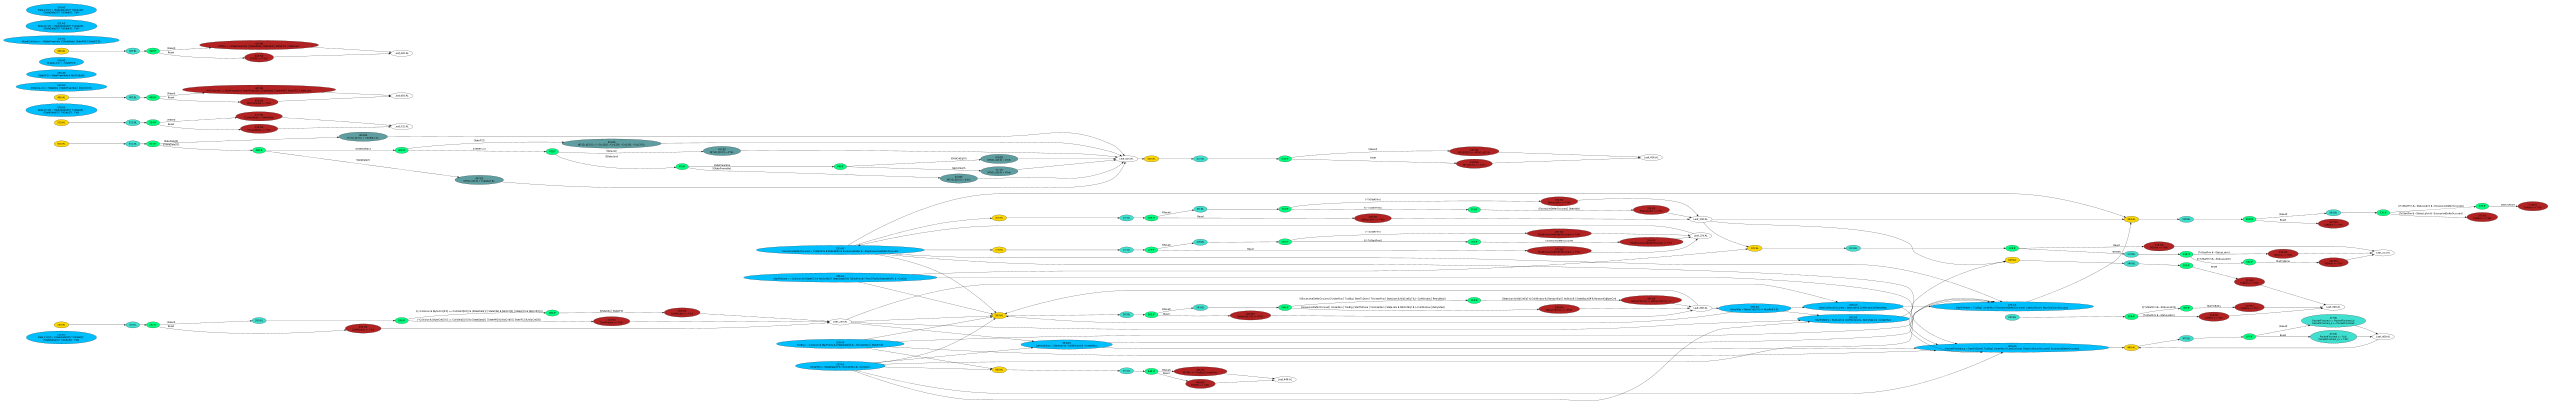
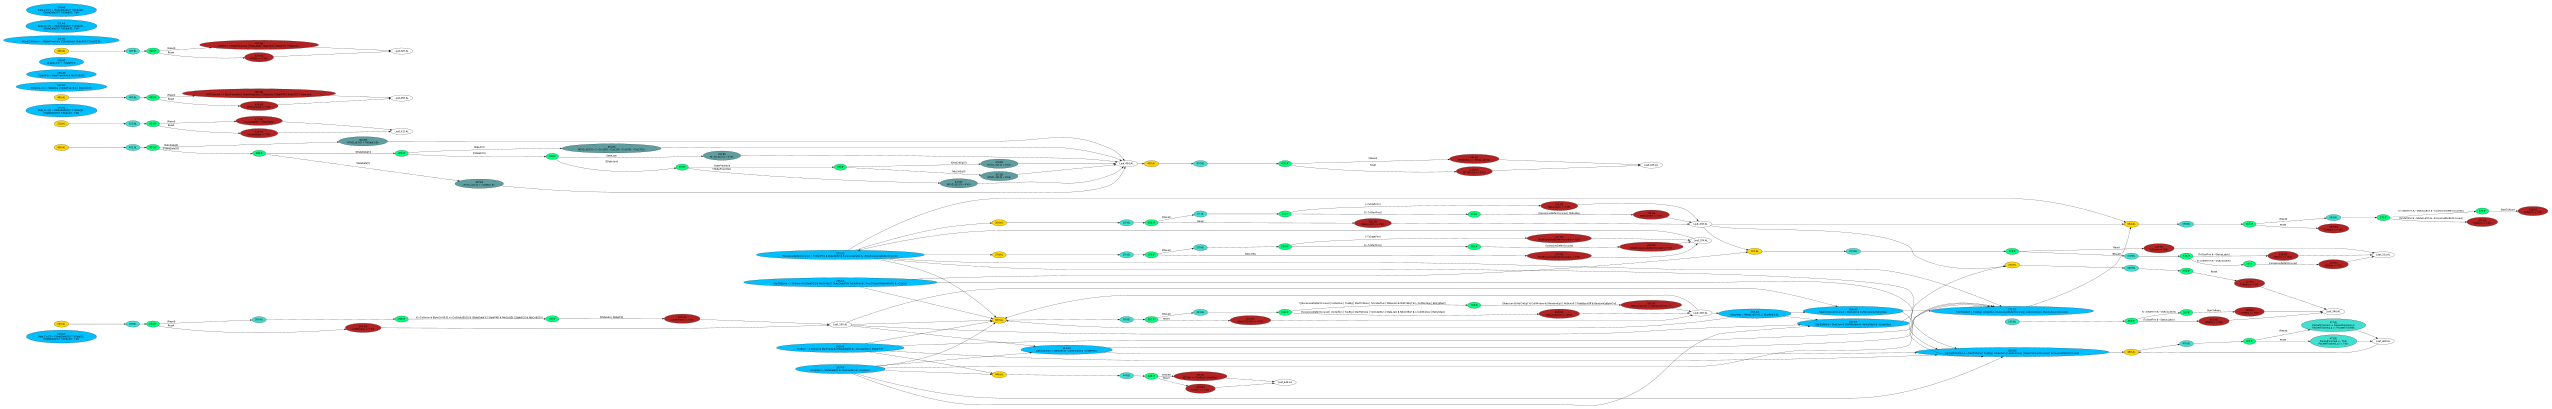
edge "276:IF" -> "277:NS StopExcessiveDeferOccured <= 1'b0;": label "Reset" -> "NibCntEq"
edge "341:IF" -> "342:NS TxDone <= 1'b1;": label "StartTxDone" -> "ExcessiveDeferOccured"
node "297:NS ColWindow <= 1'b0;": removed
